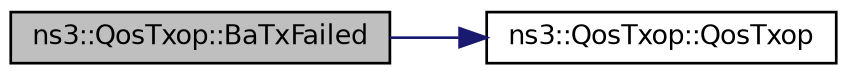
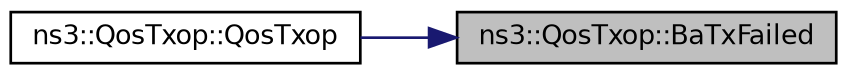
edge "ns3::QosTxop::BaTxFailed" -> "ns3::QosTxop::QosTxop": reversed
